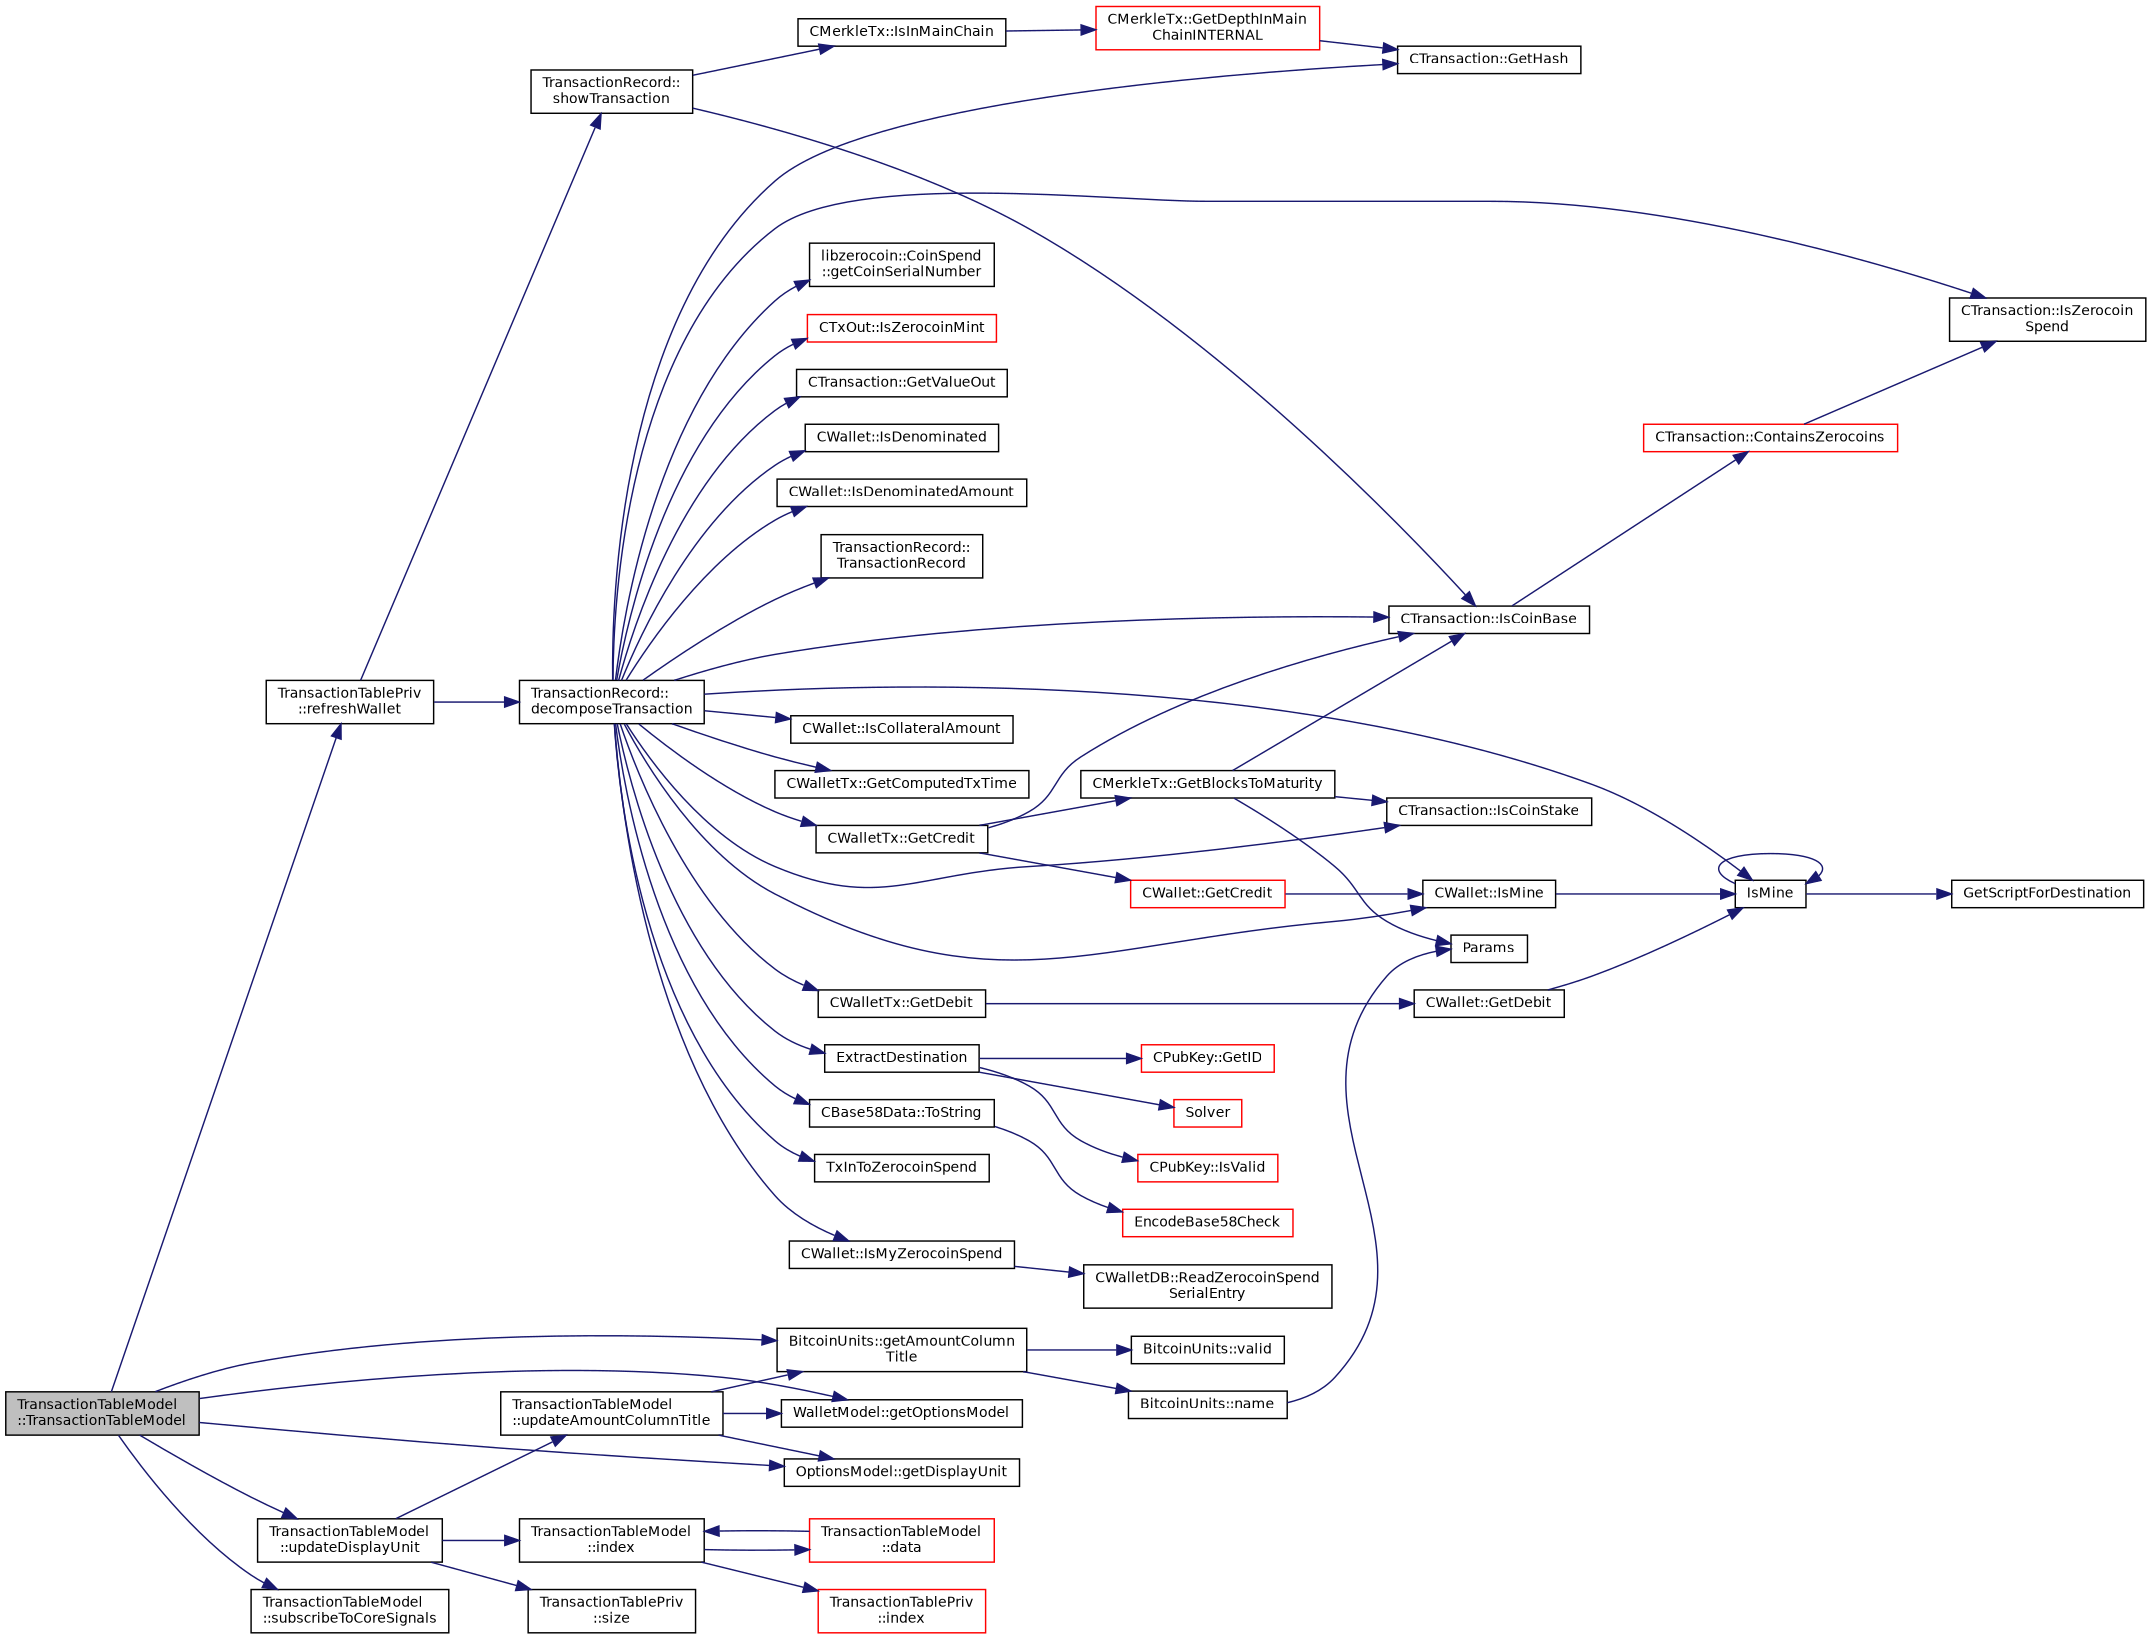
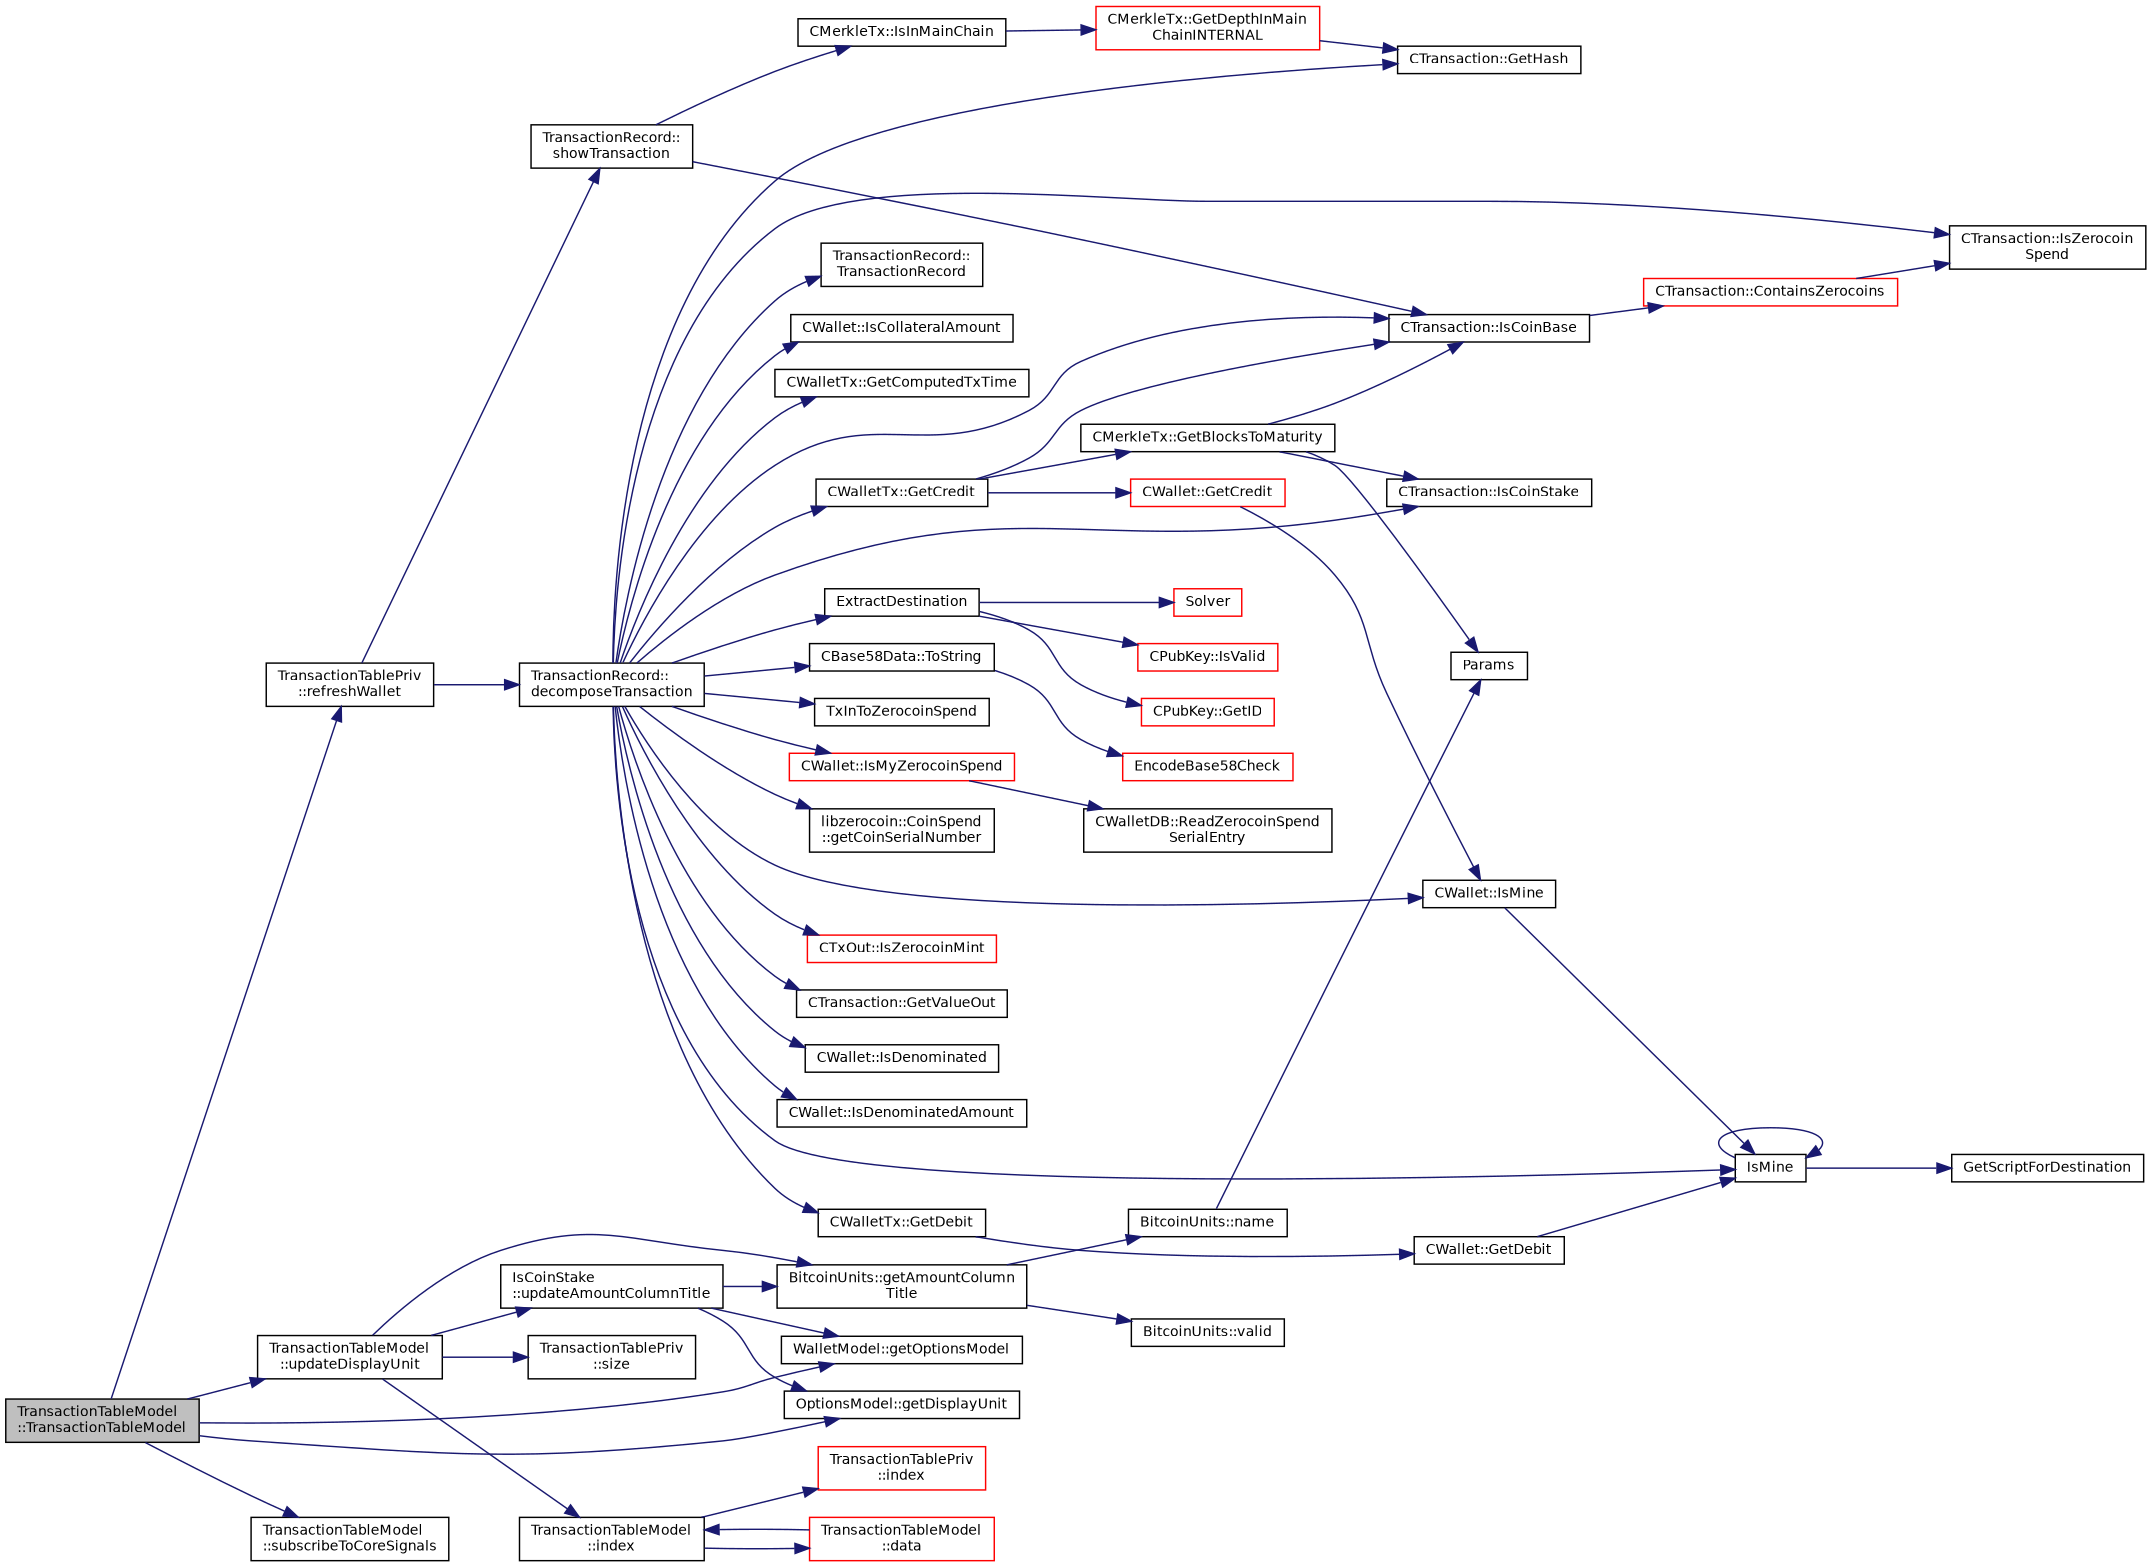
node "CWallet::IsMyZerocoinSpend": color black -> red
edge "TransactionTableModel ::TransactionTableModel" -> "BitcoinUnits::getAmountColumn Title": now "TransactionTableModel ::updateDisplayUnit" -> "BitcoinUnits::getAmountColumn Title"
node "TransactionTableModel ::updateAmountColumnTitle": label "TransactionTableModel ::updateAmountColumnTitle" -> "IsCoinStake ::updateAmountColumnTitle"
